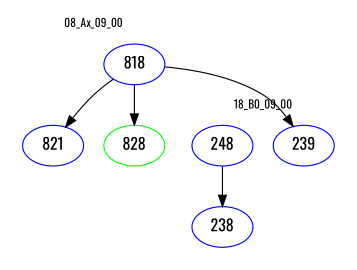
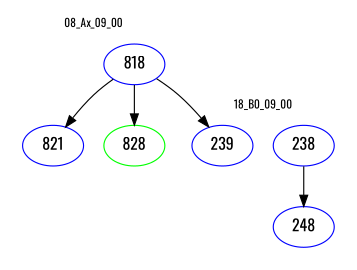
edge "248" -> "238": reversed
